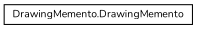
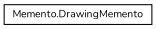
node "DrawingMemento.DrawingMemento": label "DrawingMemento.DrawingMemento" -> "Memento.DrawingMemento"
